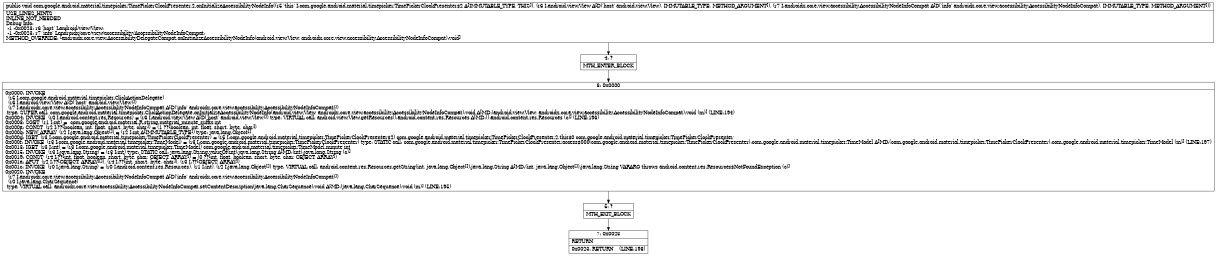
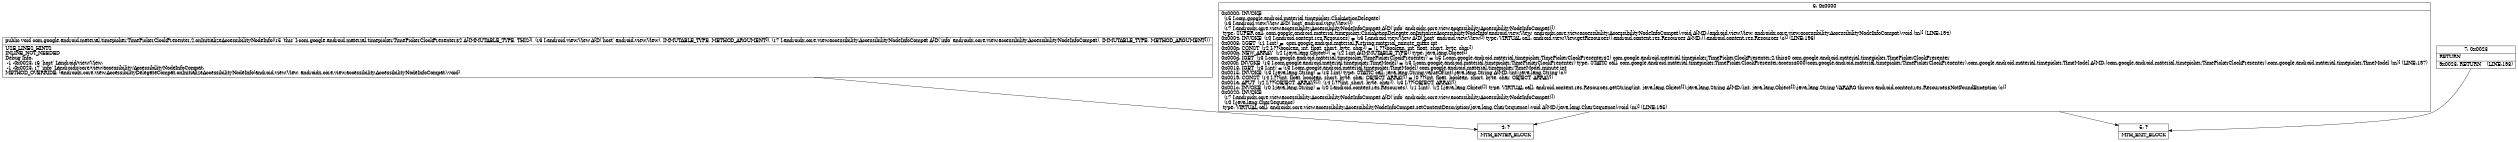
edge "4: ?" -> "6: 0x0000": reversed
edge "5: ?" -> "7: 0x0023": reversed
node "7: 0x0023": text "0x0023: RETURN    (LINE:198)" -> "9x0023: RETURN    (LINE:198)"
